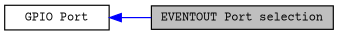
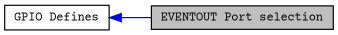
node "GPIO Port": label "GPIO Port" -> "GPIO Defines"
